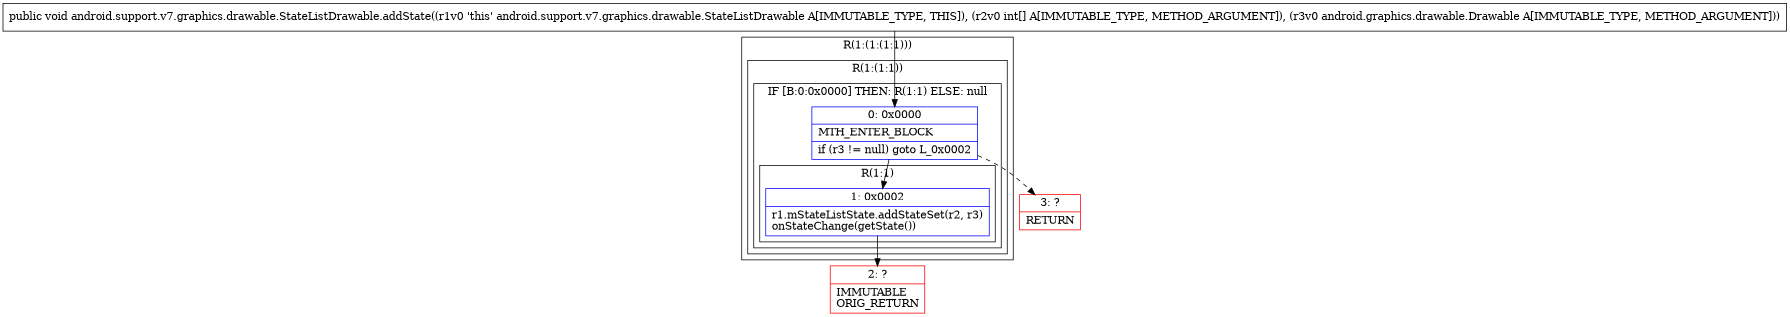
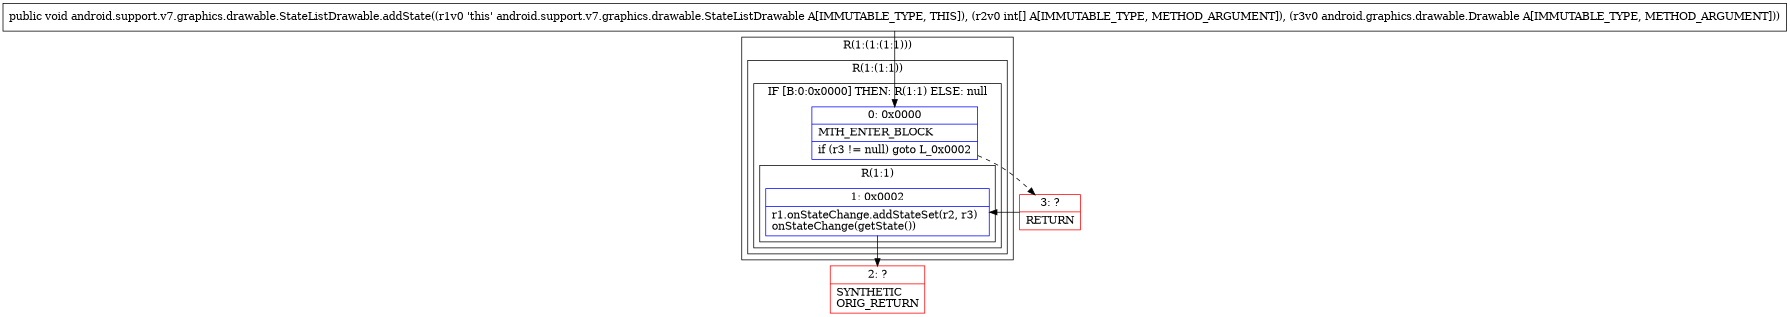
edge "0: 0x0000" -> "1: 0x0002": now "3: ?" -> "1: 0x0002"
node "1: 0x0002": text "r1.mStateListState.addStateSet(r2, r3)" -> "r1.onStateChange.addStateSet(r2, r3)"
node "2: ?": text "IMMUTABLE" -> "SYNTHETIC"
